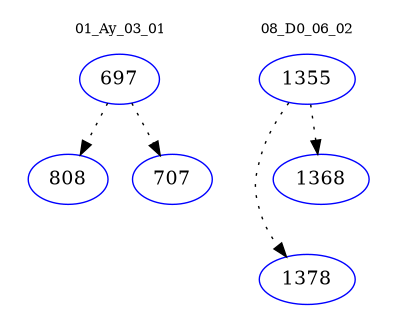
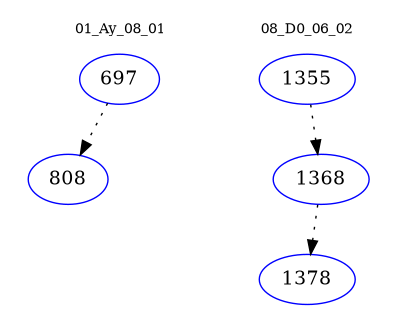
cluster "01_Ay_03_01": label "01_Ay_03_01" -> "01_Ay_08_01"
edge "1355" -> "1378": now "1368" -> "1378"
node "707": removed
